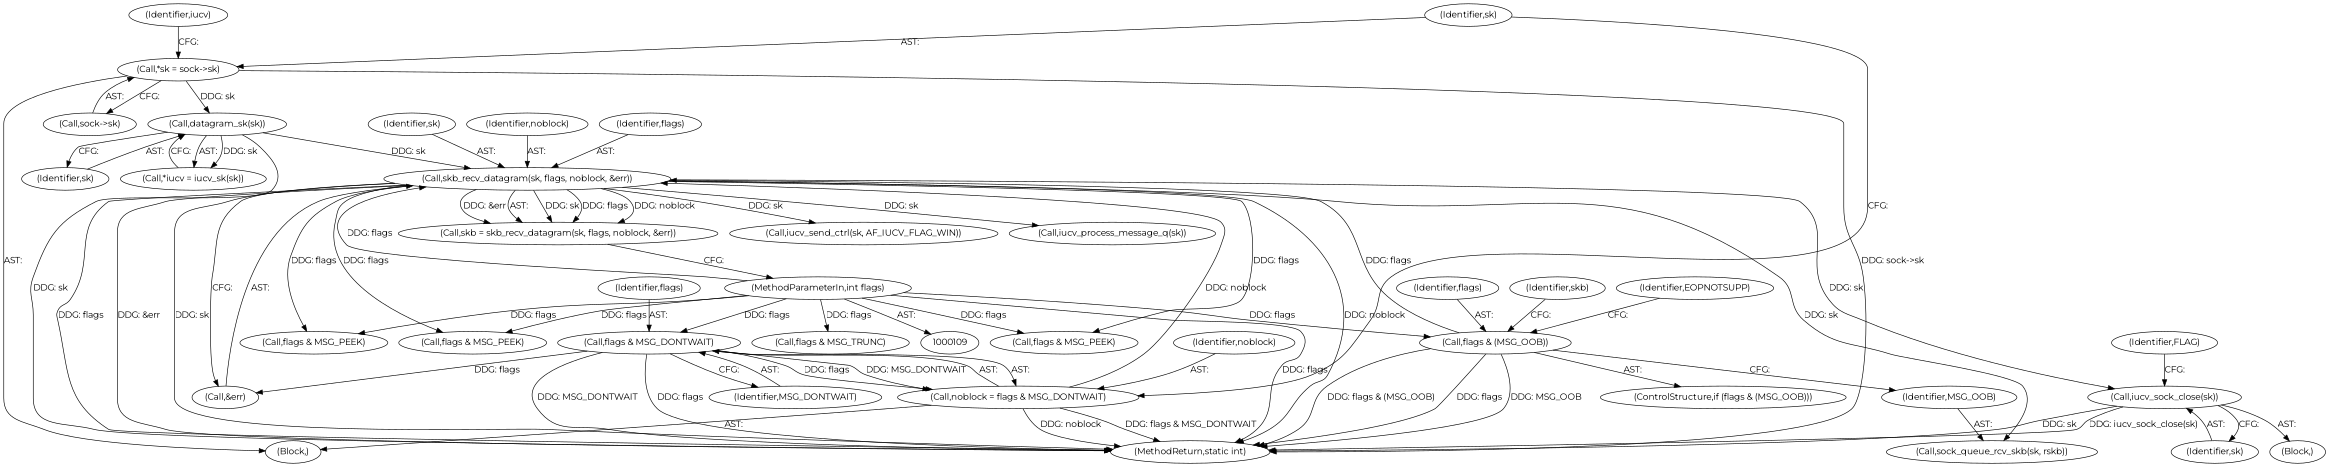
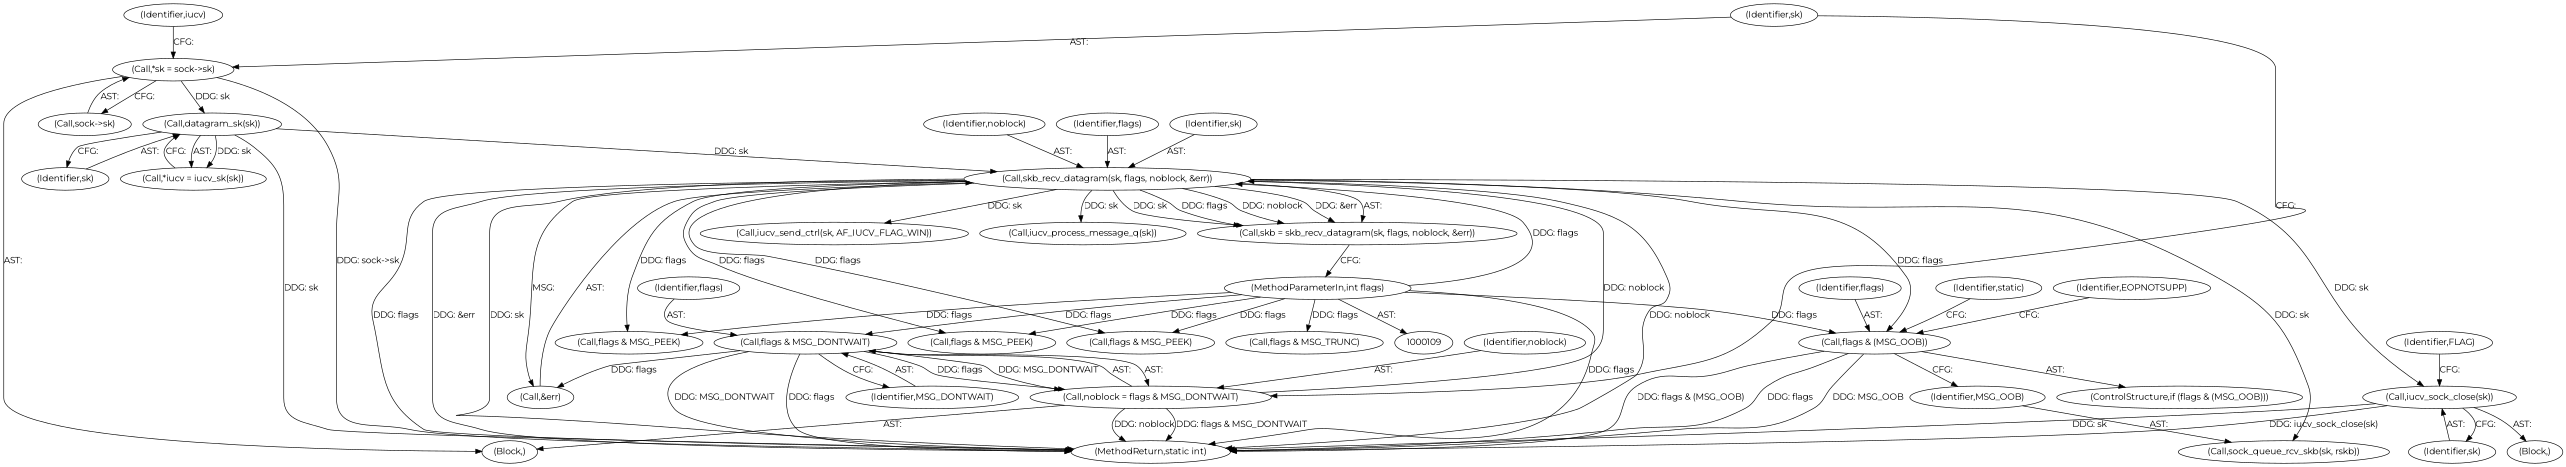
edge "(Call,flags & (MSG_OOB))" -> "(Call,skb_recv_datagram(sk, flags, noblock, &err))": reversed
edge "(Call,skb_recv_datagram(sk, flags, noblock, &err))" -> "(Call,&err)": label "CFG: " -> "MSG: "
node "(Identifier,skb)": label "(Identifier,skb)" -> "(Identifier,static)"
